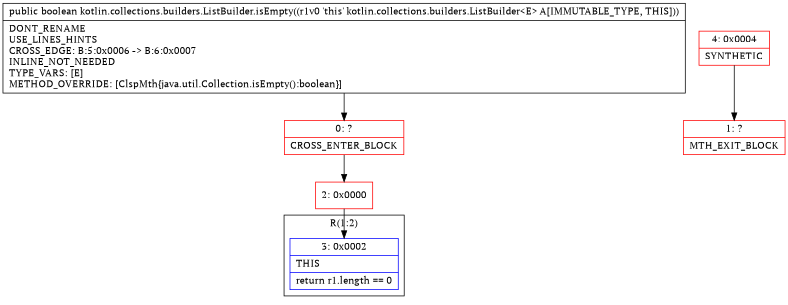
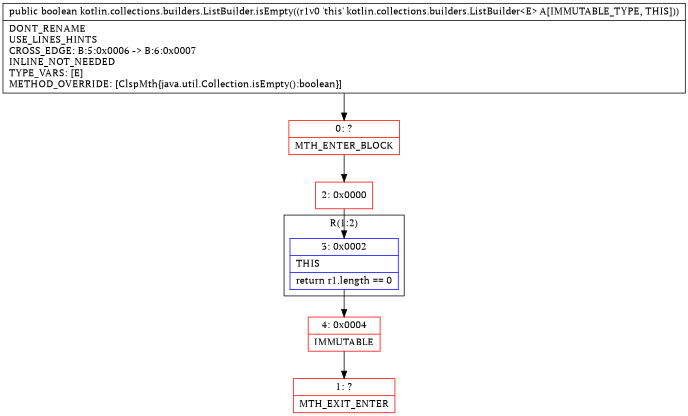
node "4: 0x0004": text "SYNTHETIC" -> "IMMUTABLE"
node "0: ?": text "CROSS_ENTER_BLOCK" -> "MTH_ENTER_BLOCK"
node "1: ?": text "MTH_EXIT_BLOCK" -> "MTH_EXIT_ENTER"
edge "3: 0x0002" -> "4: 0x0004": added
